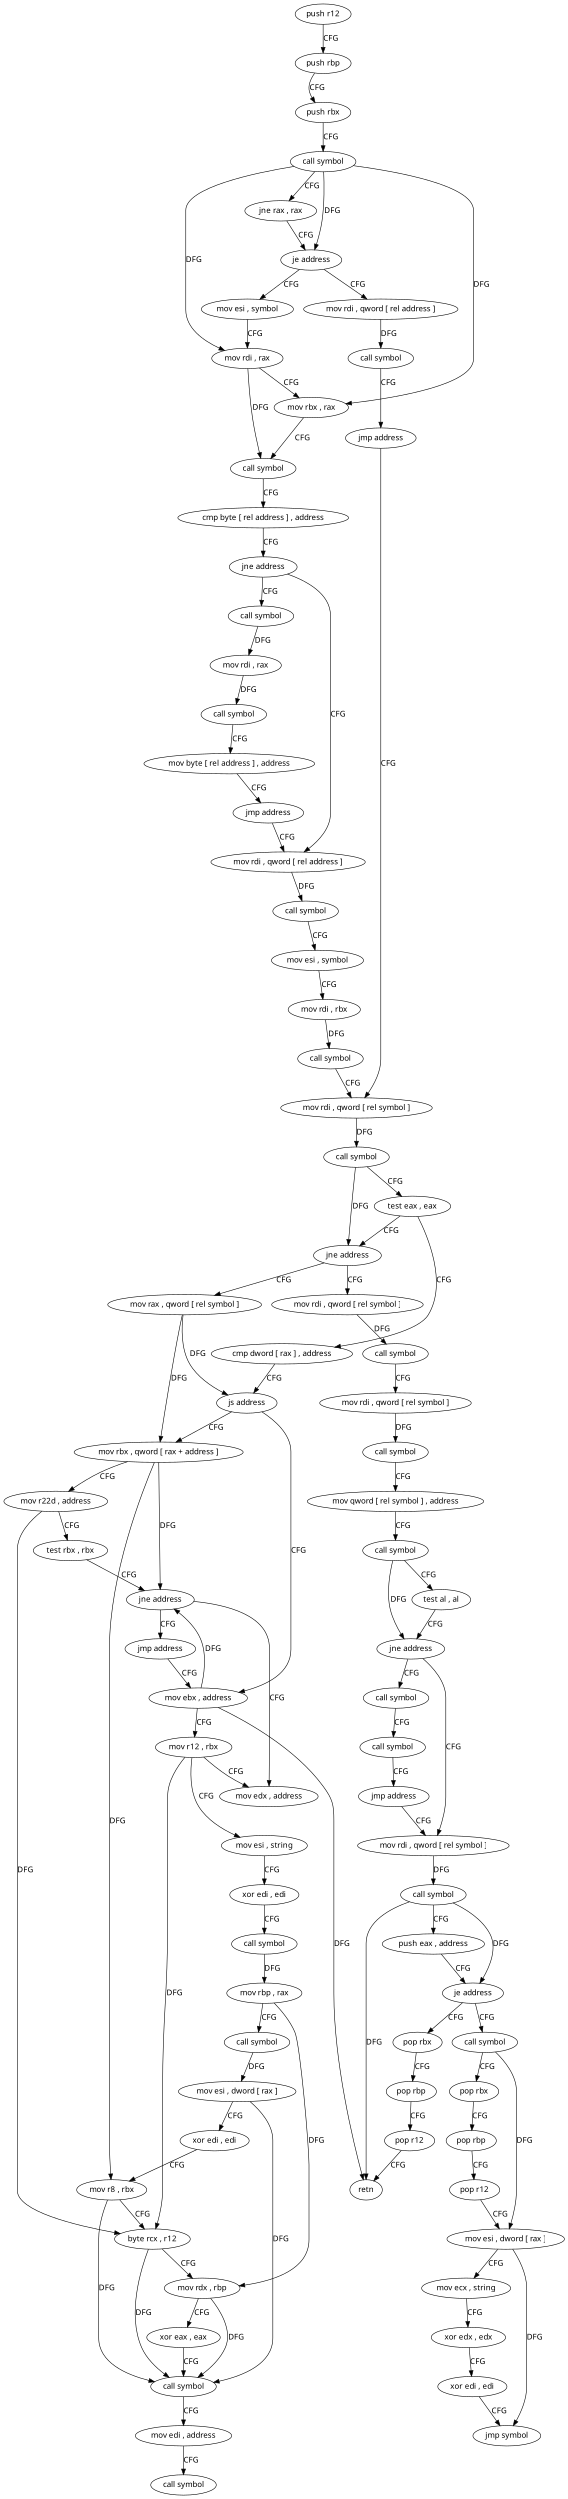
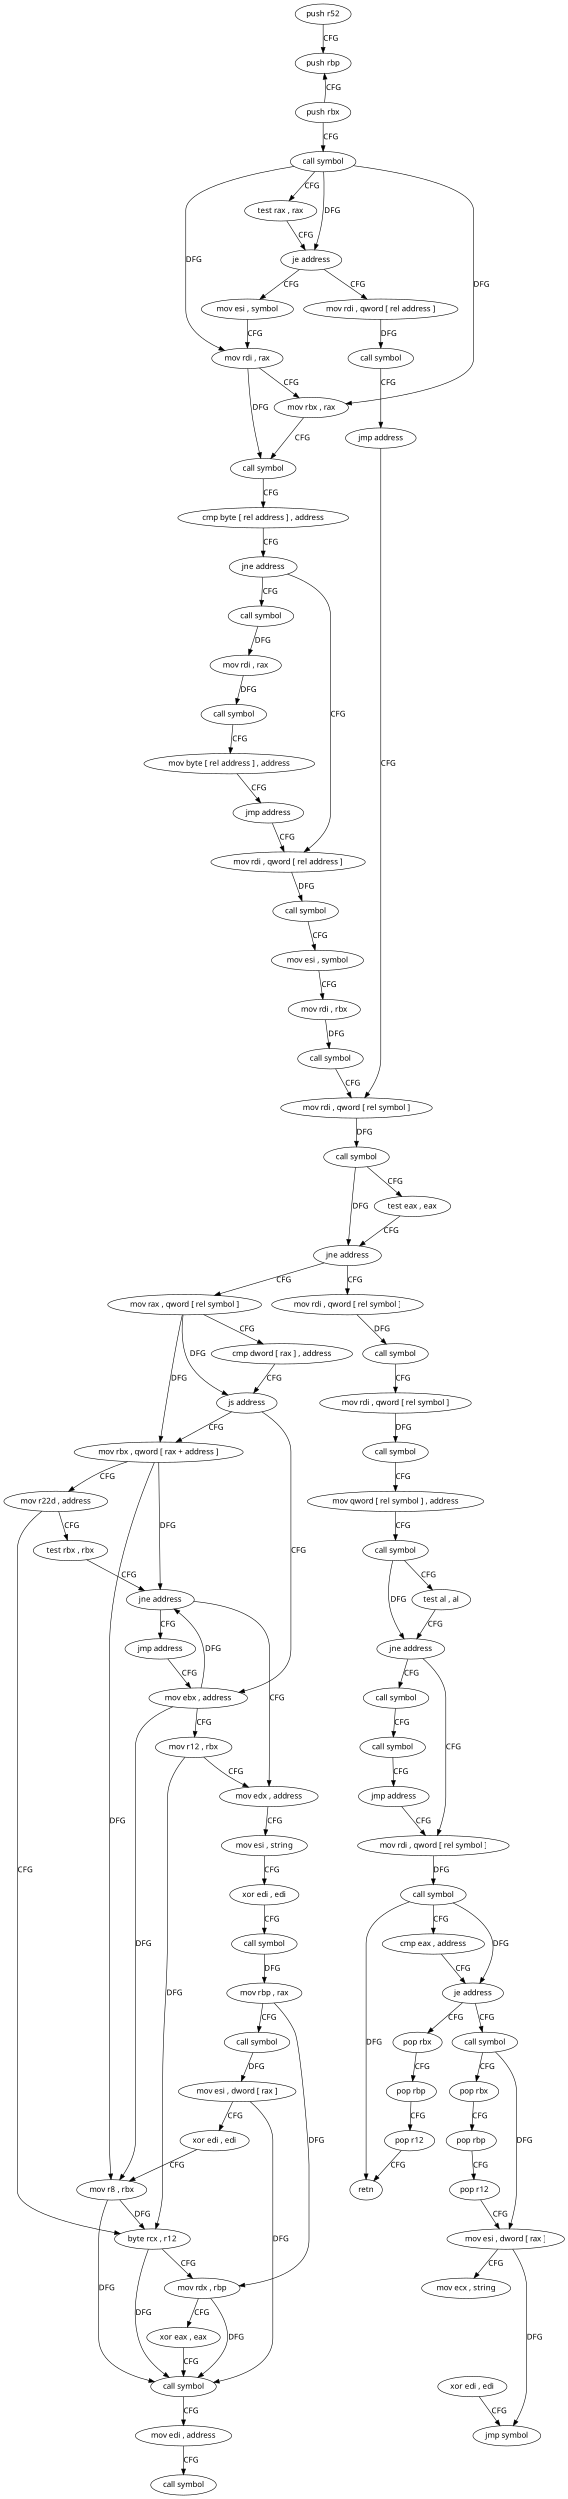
node "push r12": label "push r12" -> "push r52"
edge "push rbp" -> "push rbx": reversed
node "jne rax , rax": label "jne rax , rax" -> "test rax , rax"
edge "test eax , eax" -> "cmp dword [ rax ] , address": now "mov rax , qword [ rel symbol ]" -> "cmp dword [ rax ] , address"
edge "mov r12 , rbx" -> "mov esi , string": now "mov edx , address" -> "mov esi , string"
edge "mov r22d , address" -> "byte rcx , r12": label "DFG" -> "CFG"
edge "mov ebx , address" -> "retn": now "mov ebx , address" -> "mov r8 , rbx"
node "push eax , address": label "push eax , address" -> "cmp eax , address"
edge "mov r8 , rbx" -> "byte rcx , r12": label "CFG" -> "DFG"
node "xor edx , edx": removed
